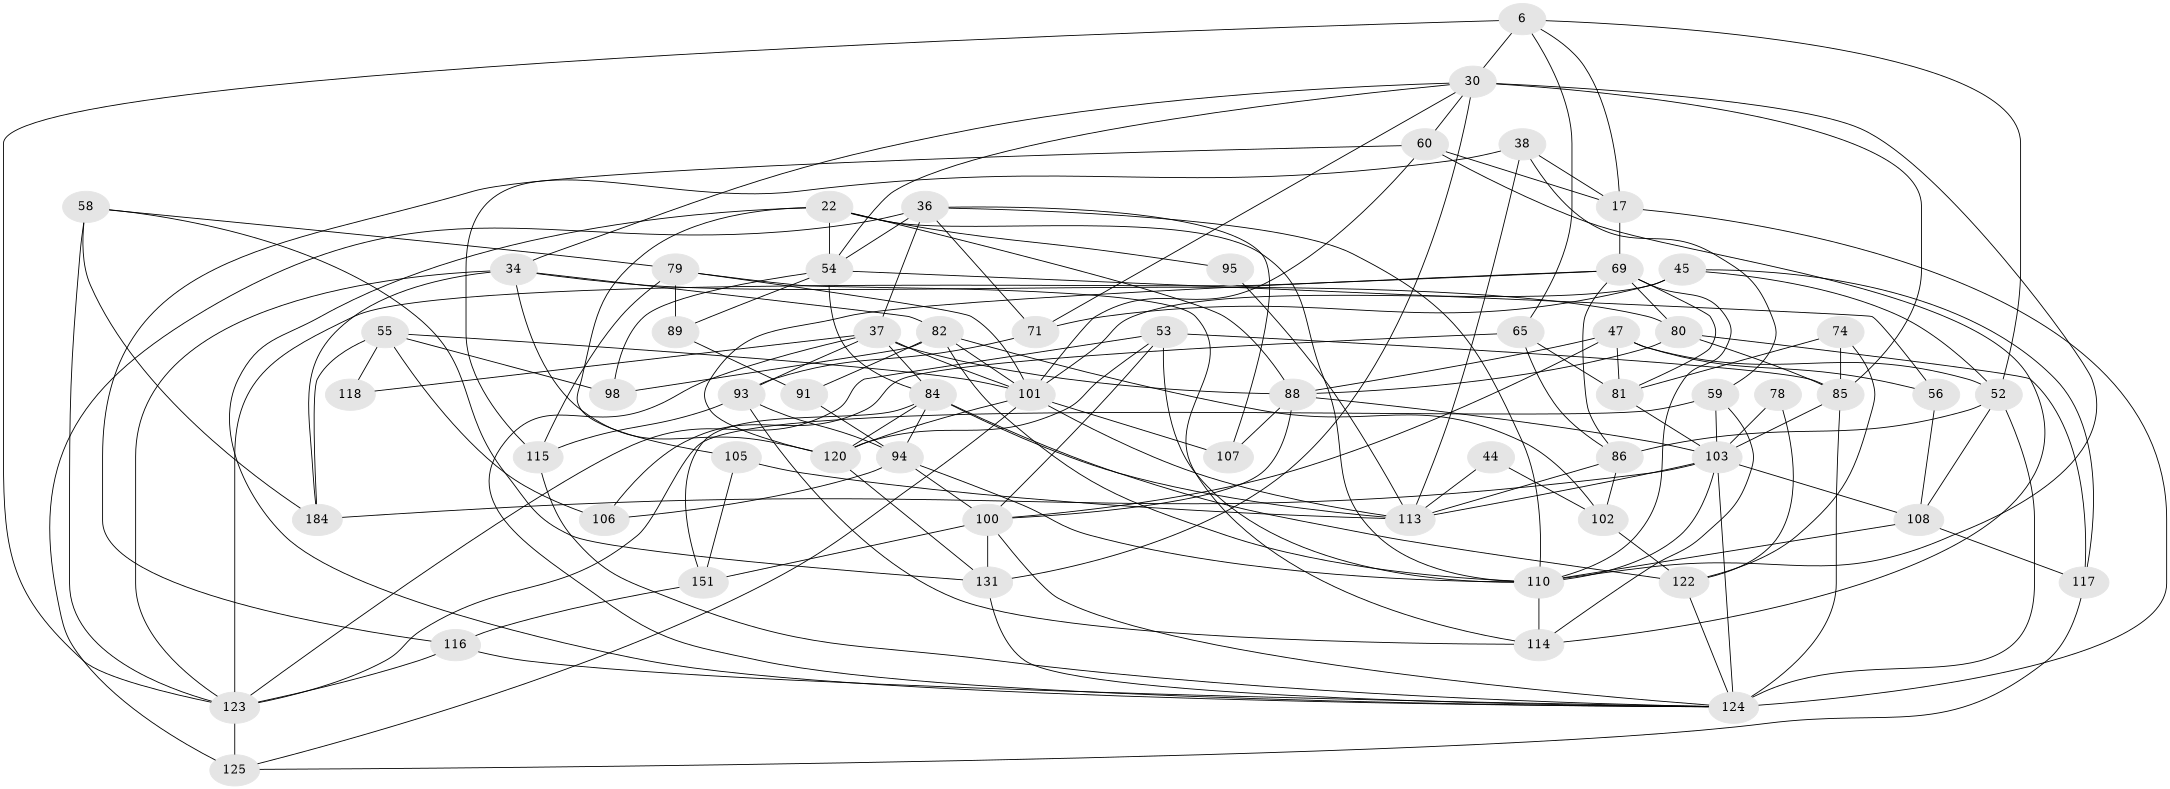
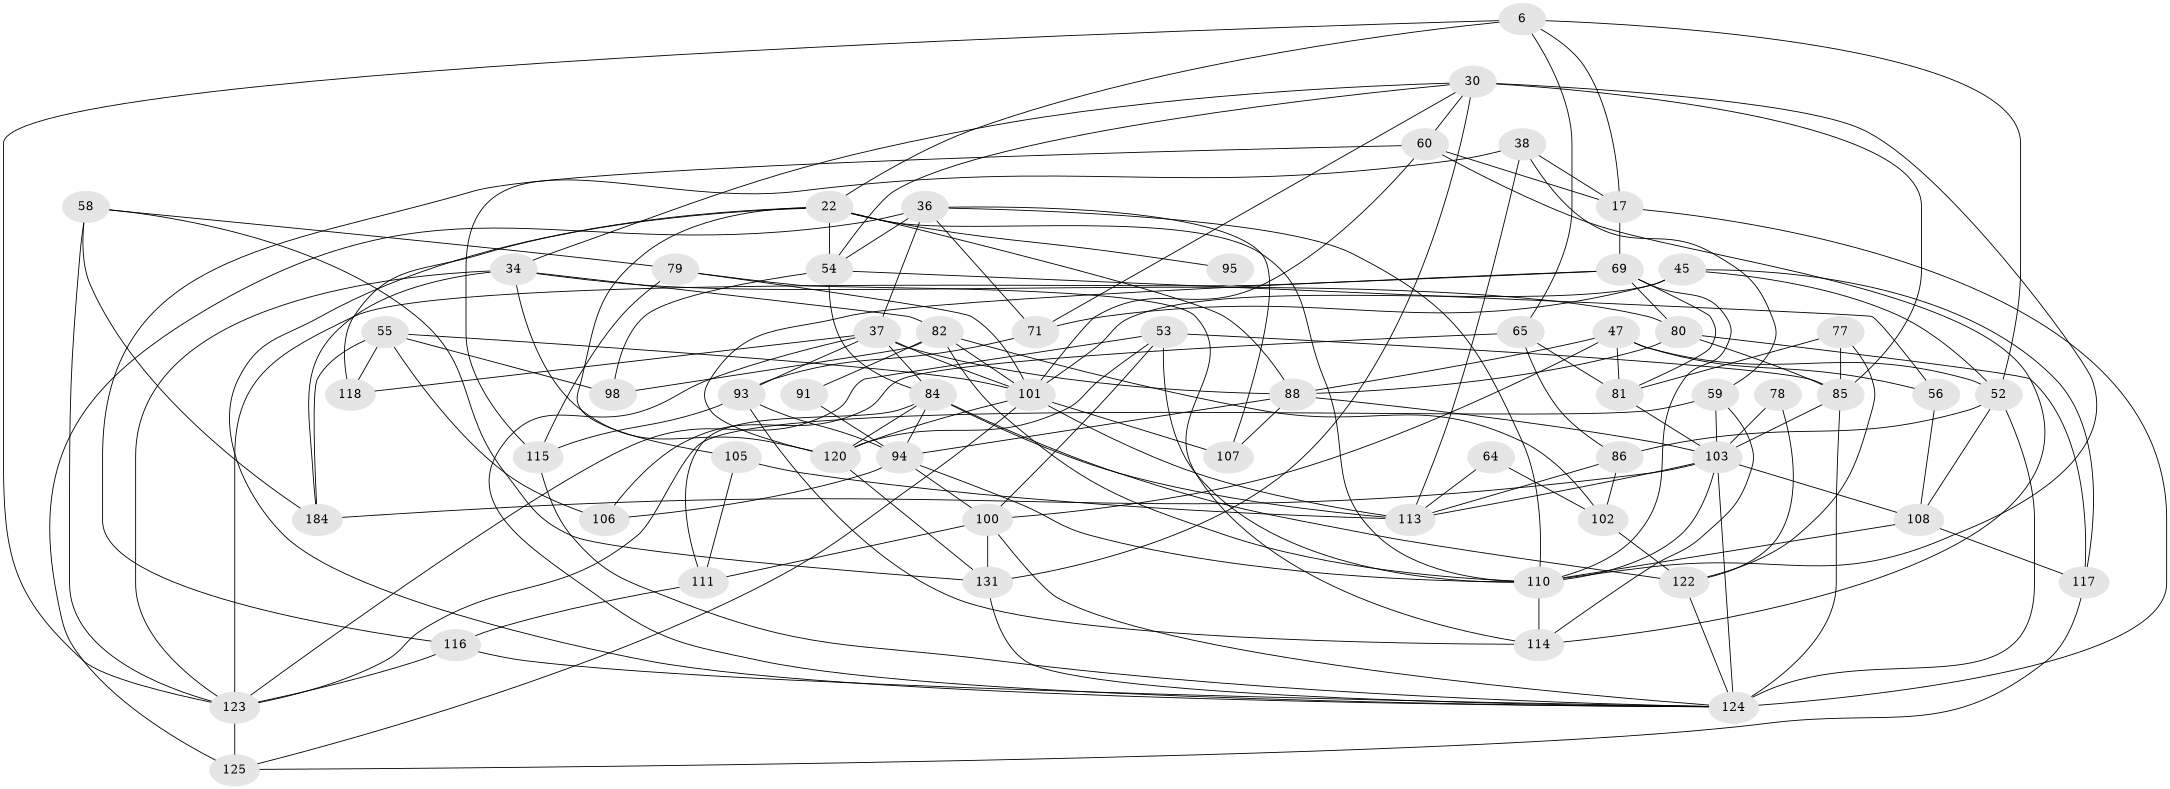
edge "6" -- "30": now "6" -- "22"
edge "22" -- "118": added
node "89": removed
node "74": label "74" -> "77"
edge "95" -- "113": removed
edge "69" -- "86": removed
node "44": label "44" -> "64"
edge "88" -- "100": now "88" -- "94"
node "151": label "151" -> "111"
